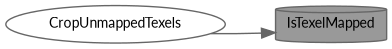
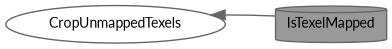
edge "CropUnmappedTexels" -> "IsTexelMapped": reversed
